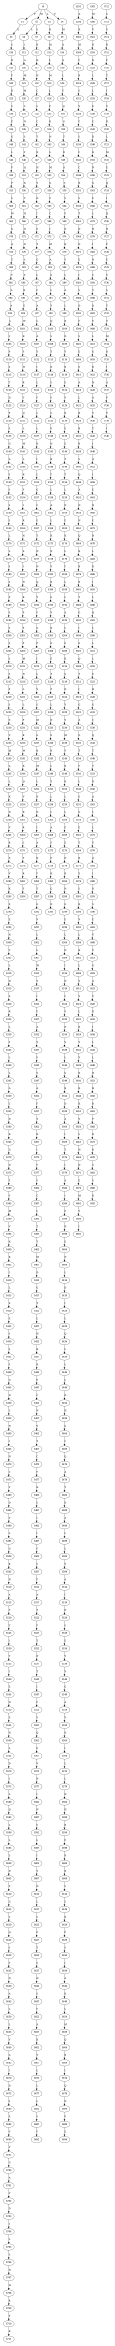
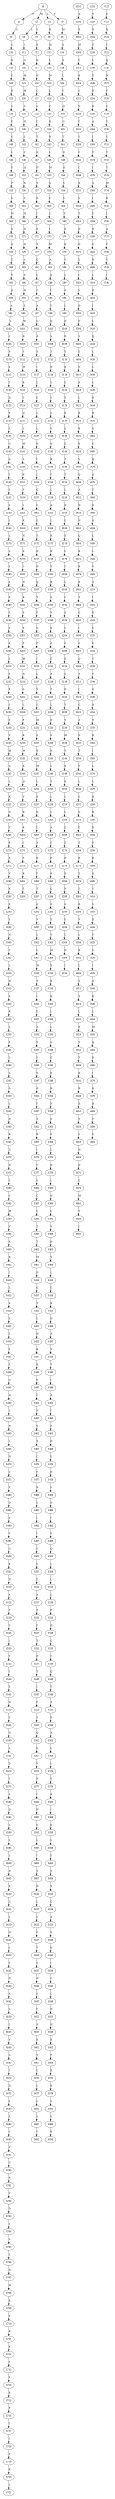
edge "S721" -> "S722": removed, label "M"
node "S298": added
node "S319": removed
edge "S711" -> "S712": added, label "R"
